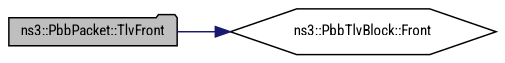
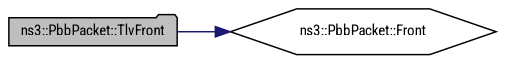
node "ns3::PbbTlvBlock::Front": label "ns3::PbbTlvBlock::Front" -> "ns3::PbbPacket::Front"
